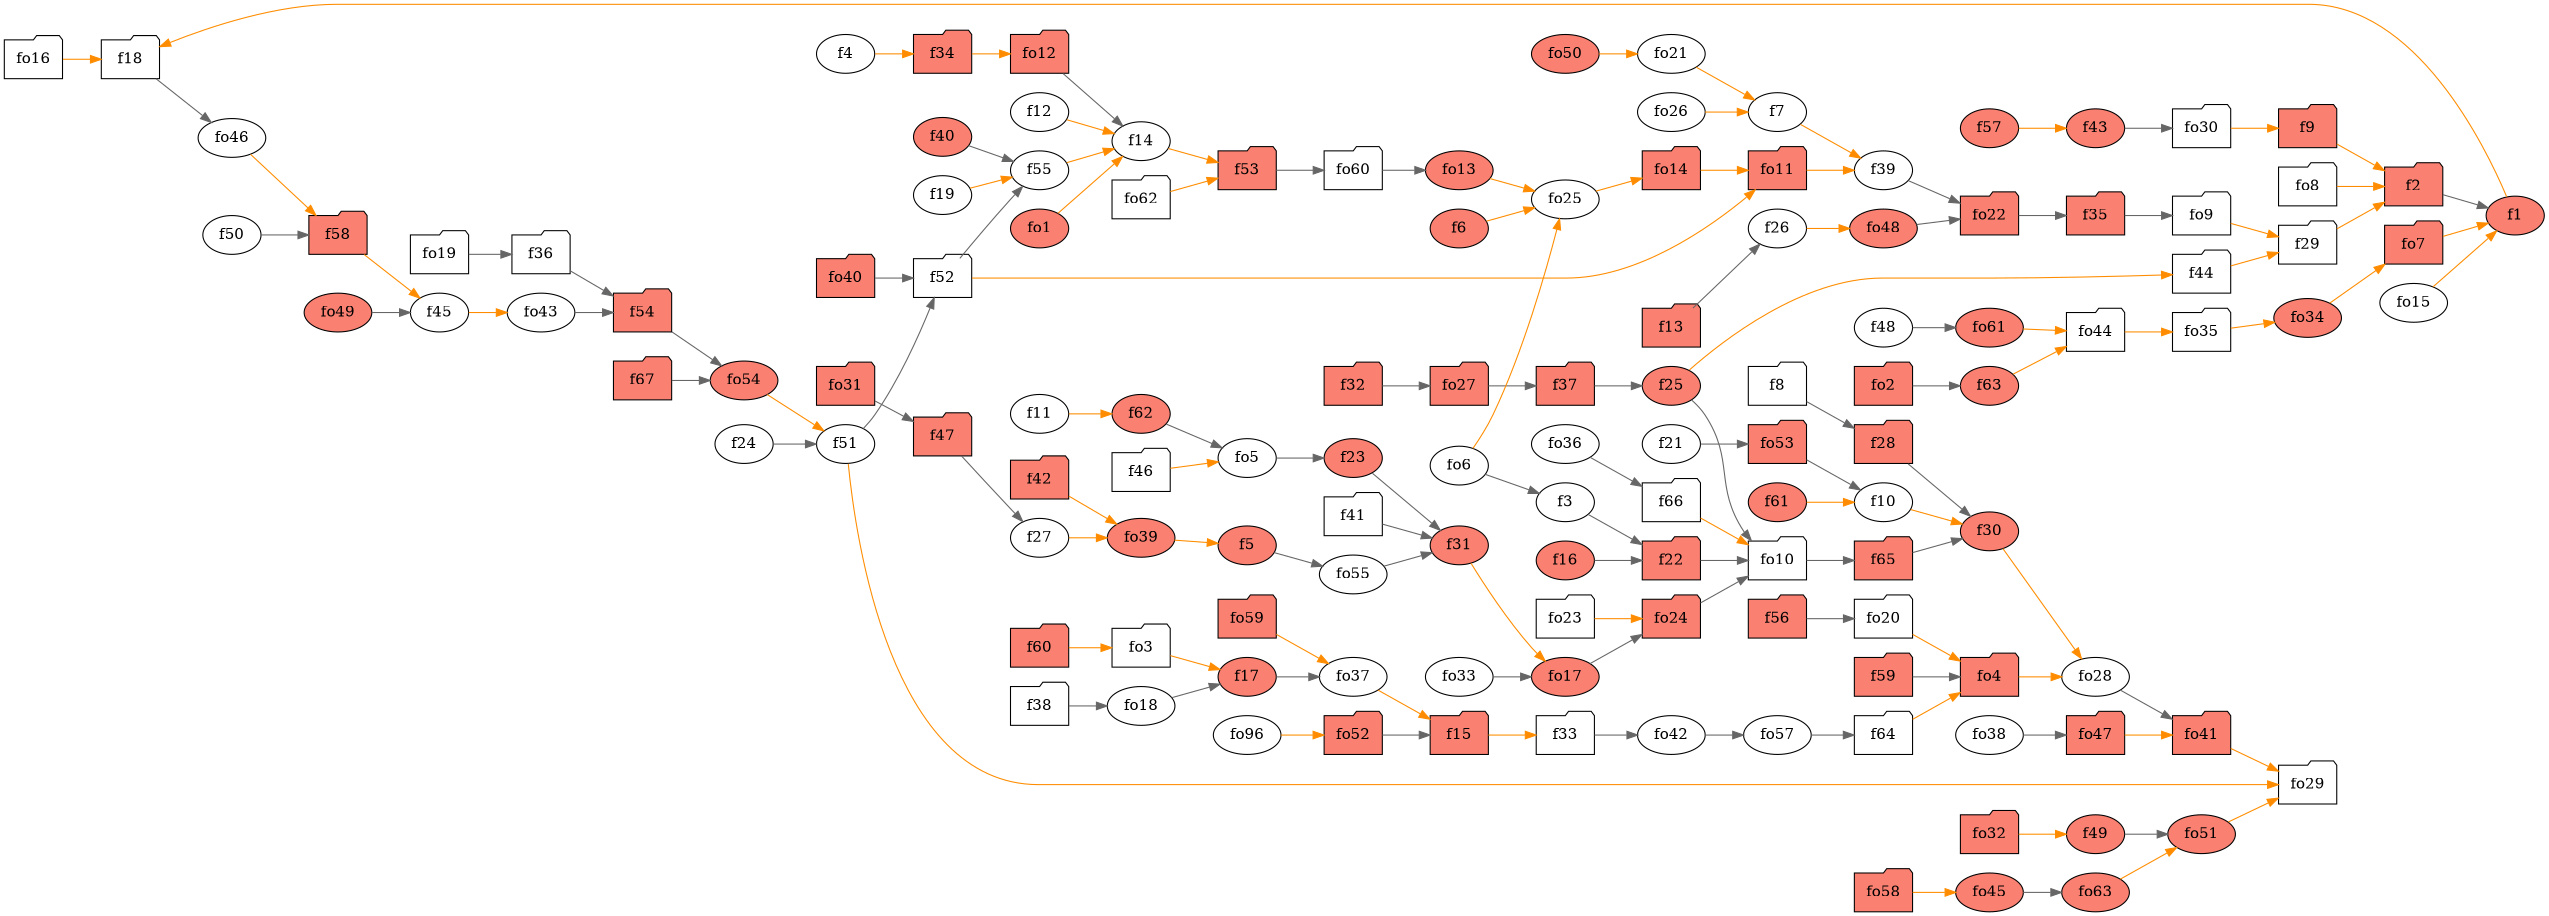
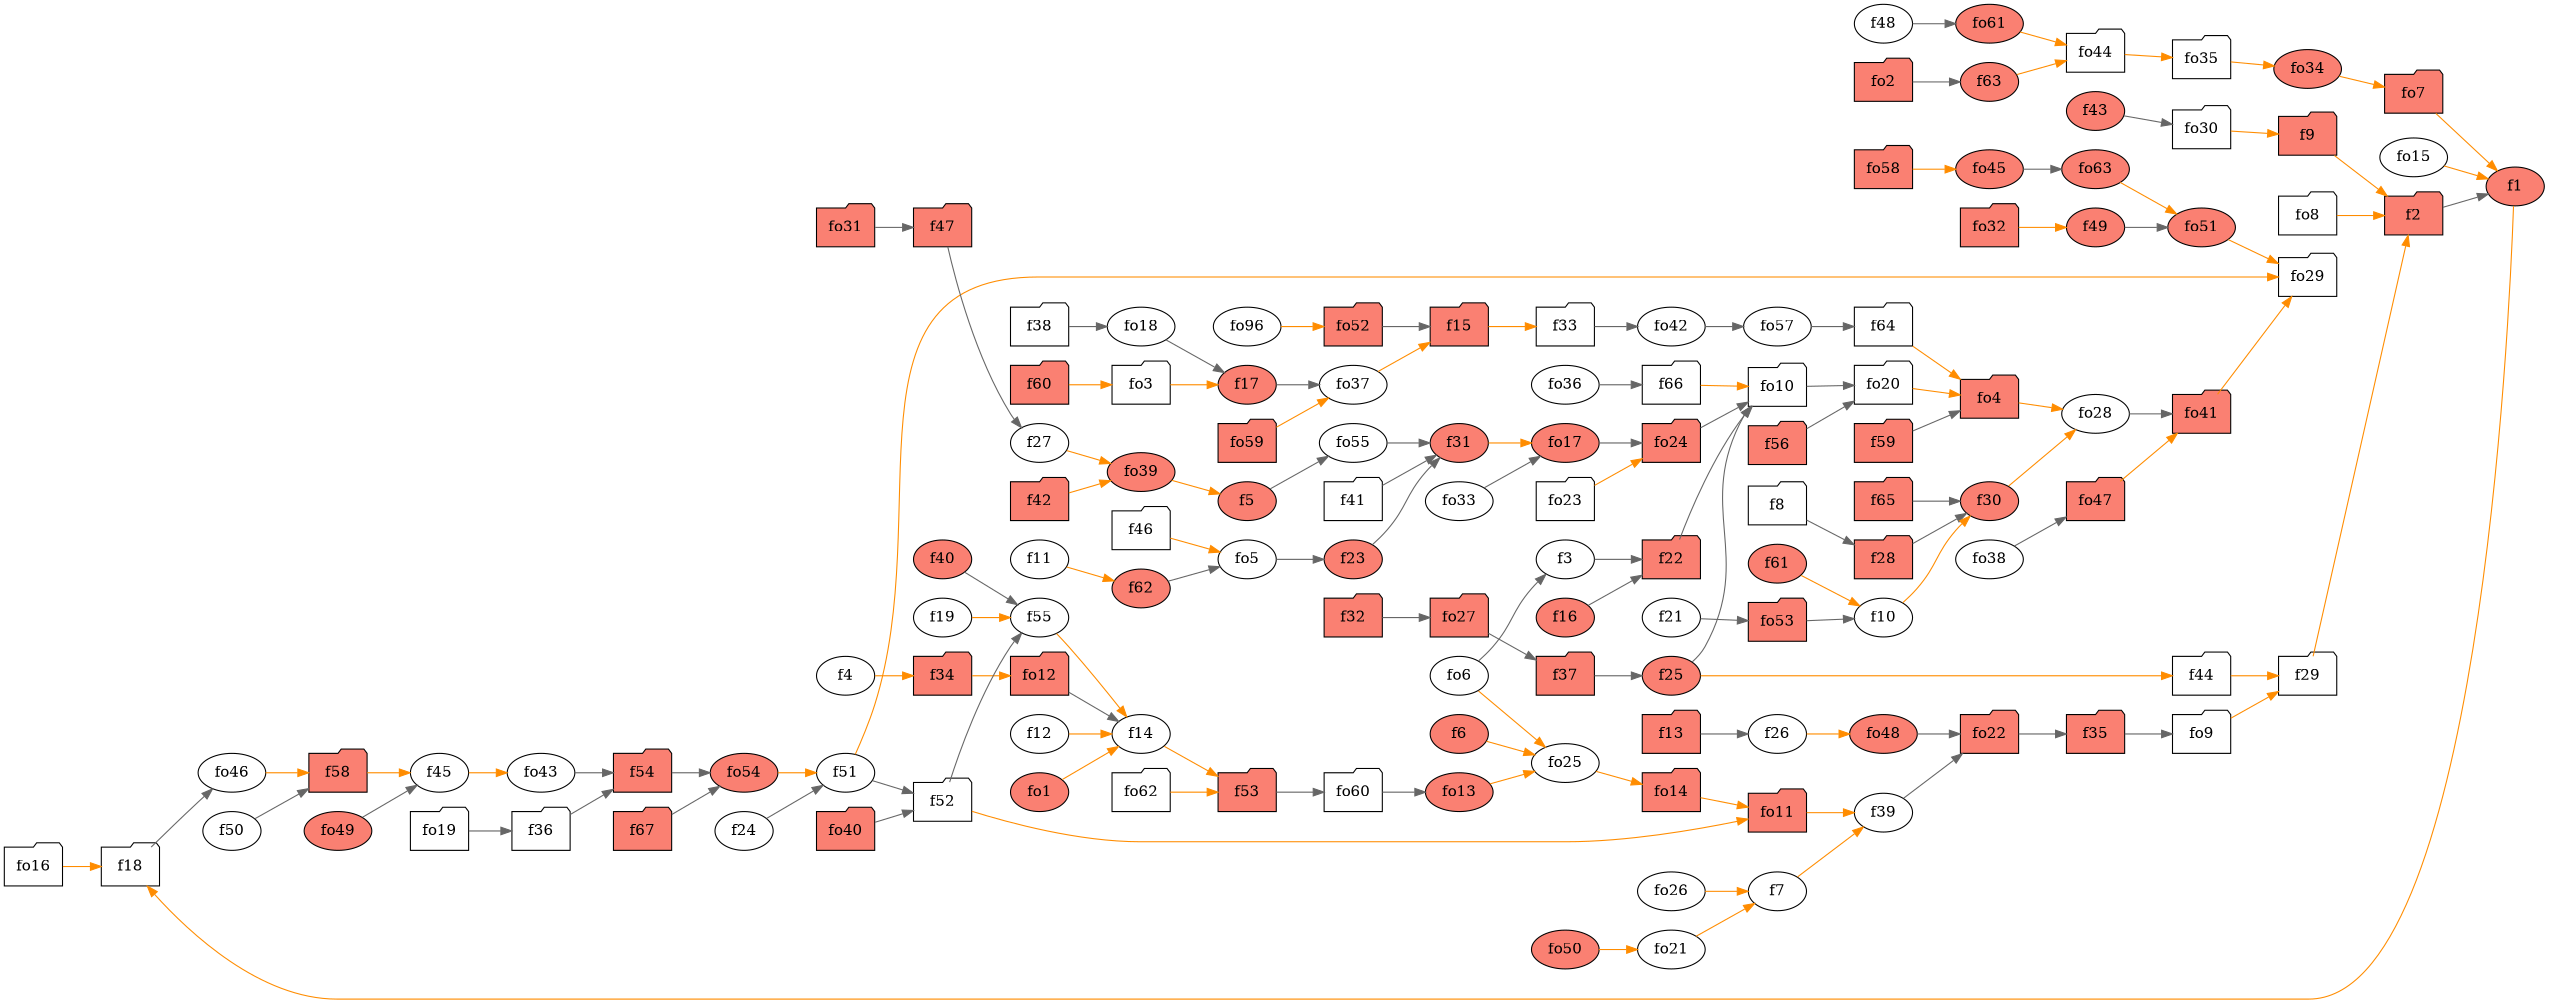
node "f57": removed
edge "fo10" -> "f65": now "fo10" -> "fo20"
